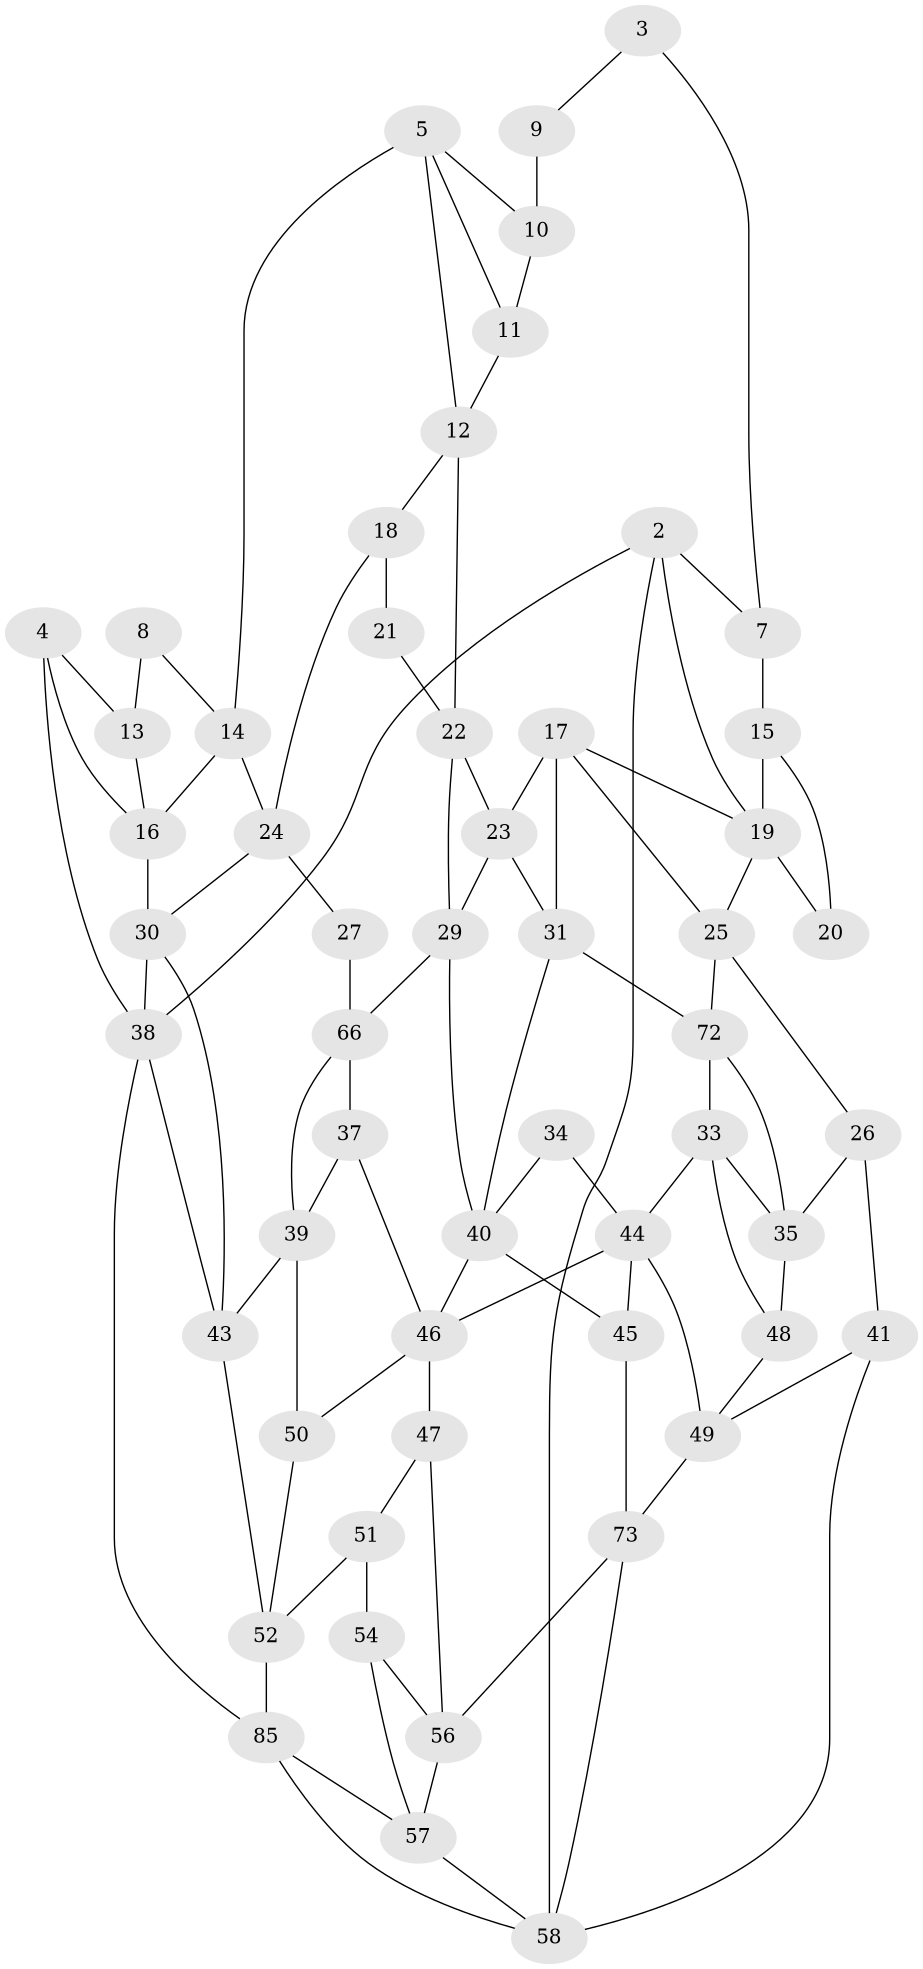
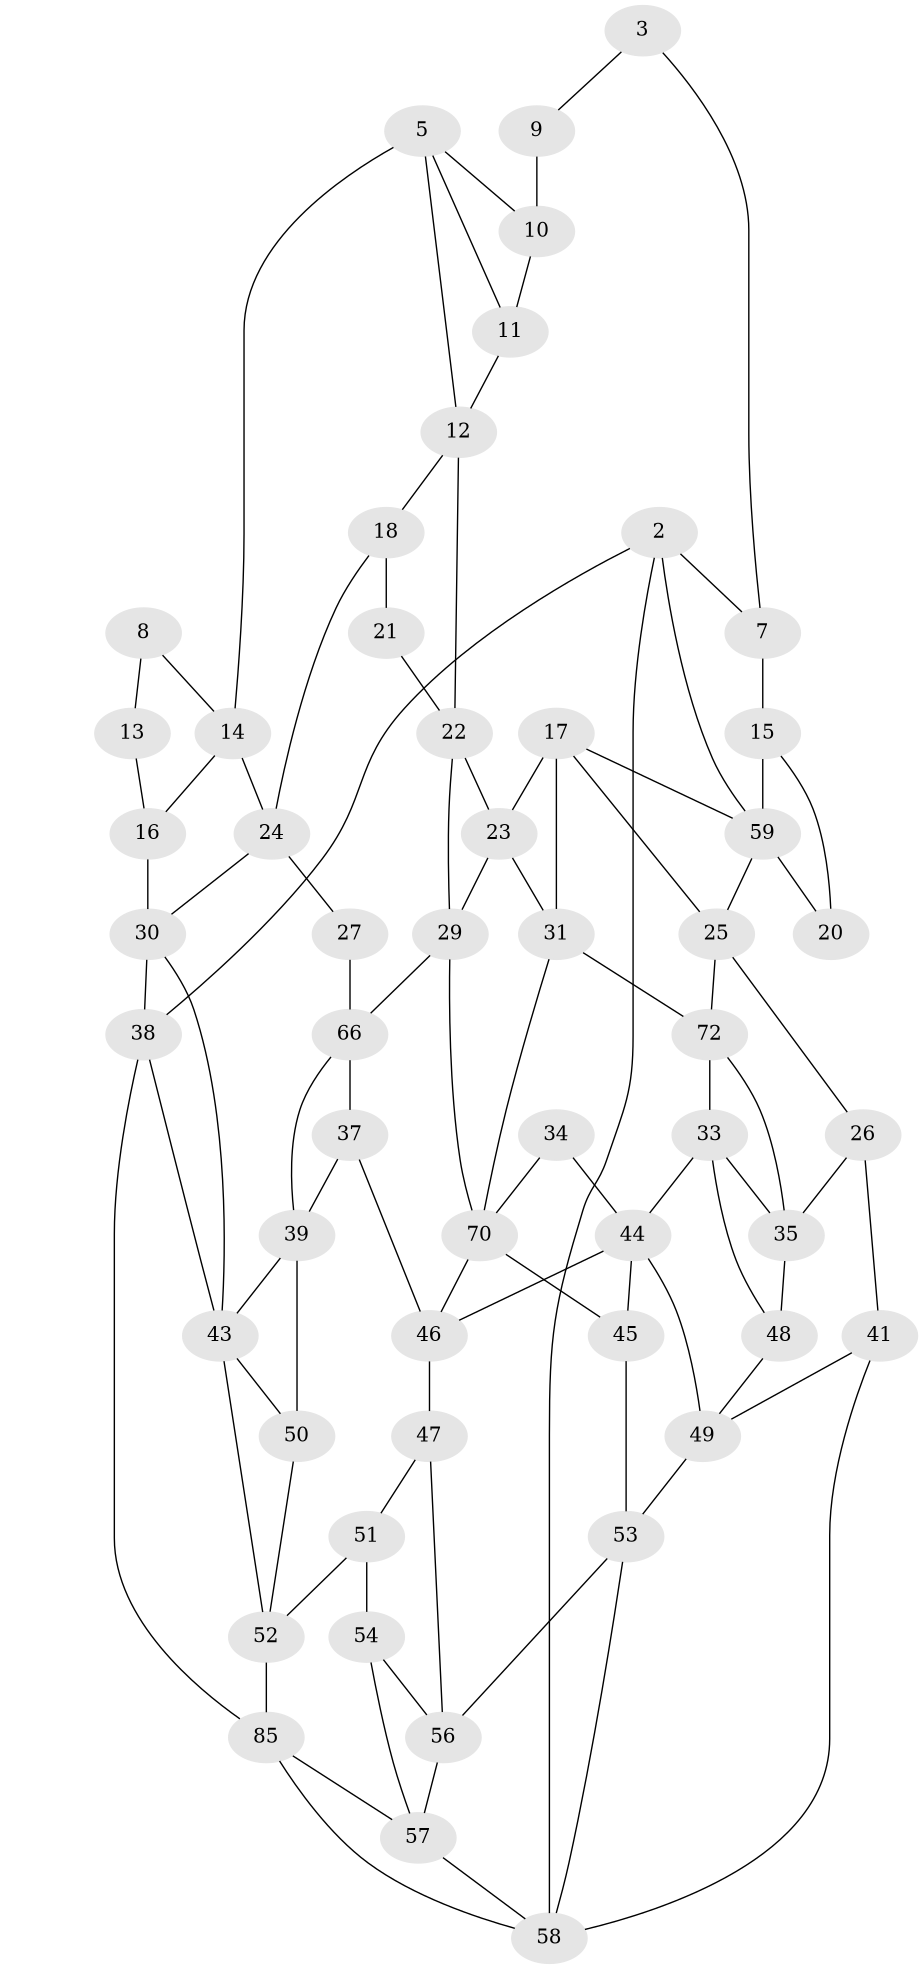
node "4": removed
node "19": label "19" -> "59"
node "40": label "40" -> "70"
edge "46" -- "50": now "43" -- "50"
node "73": label "73" -> "53"
